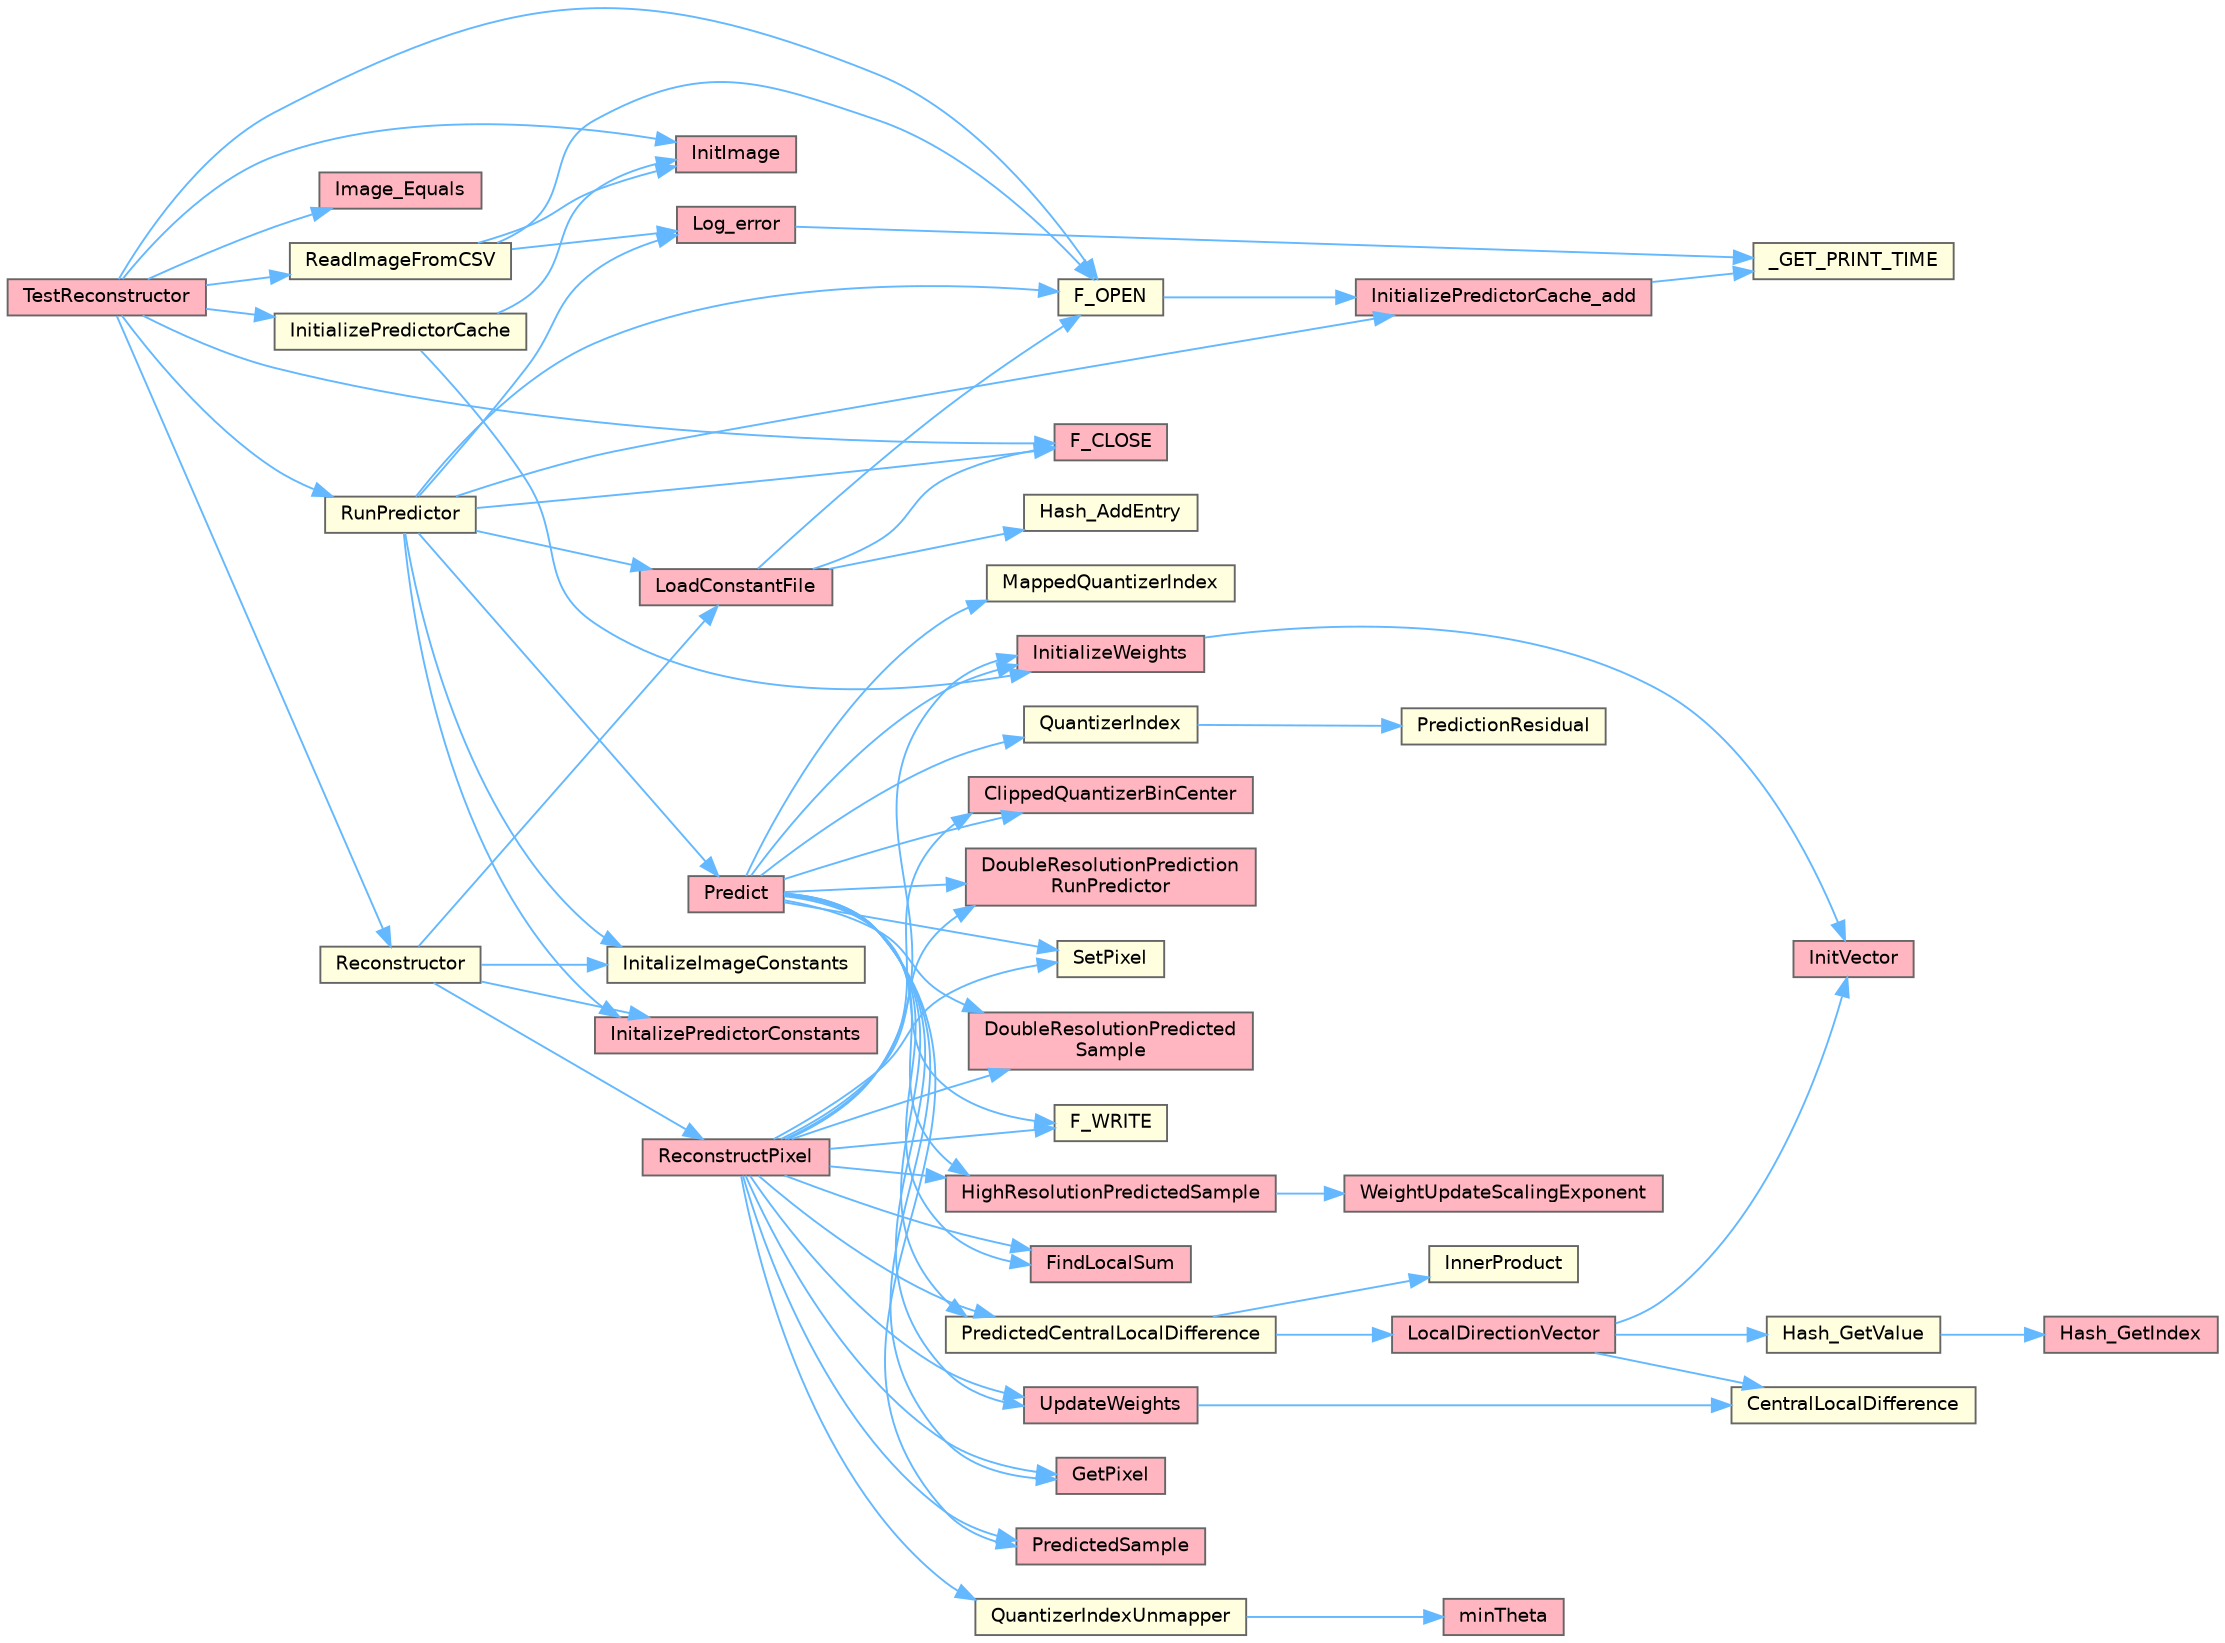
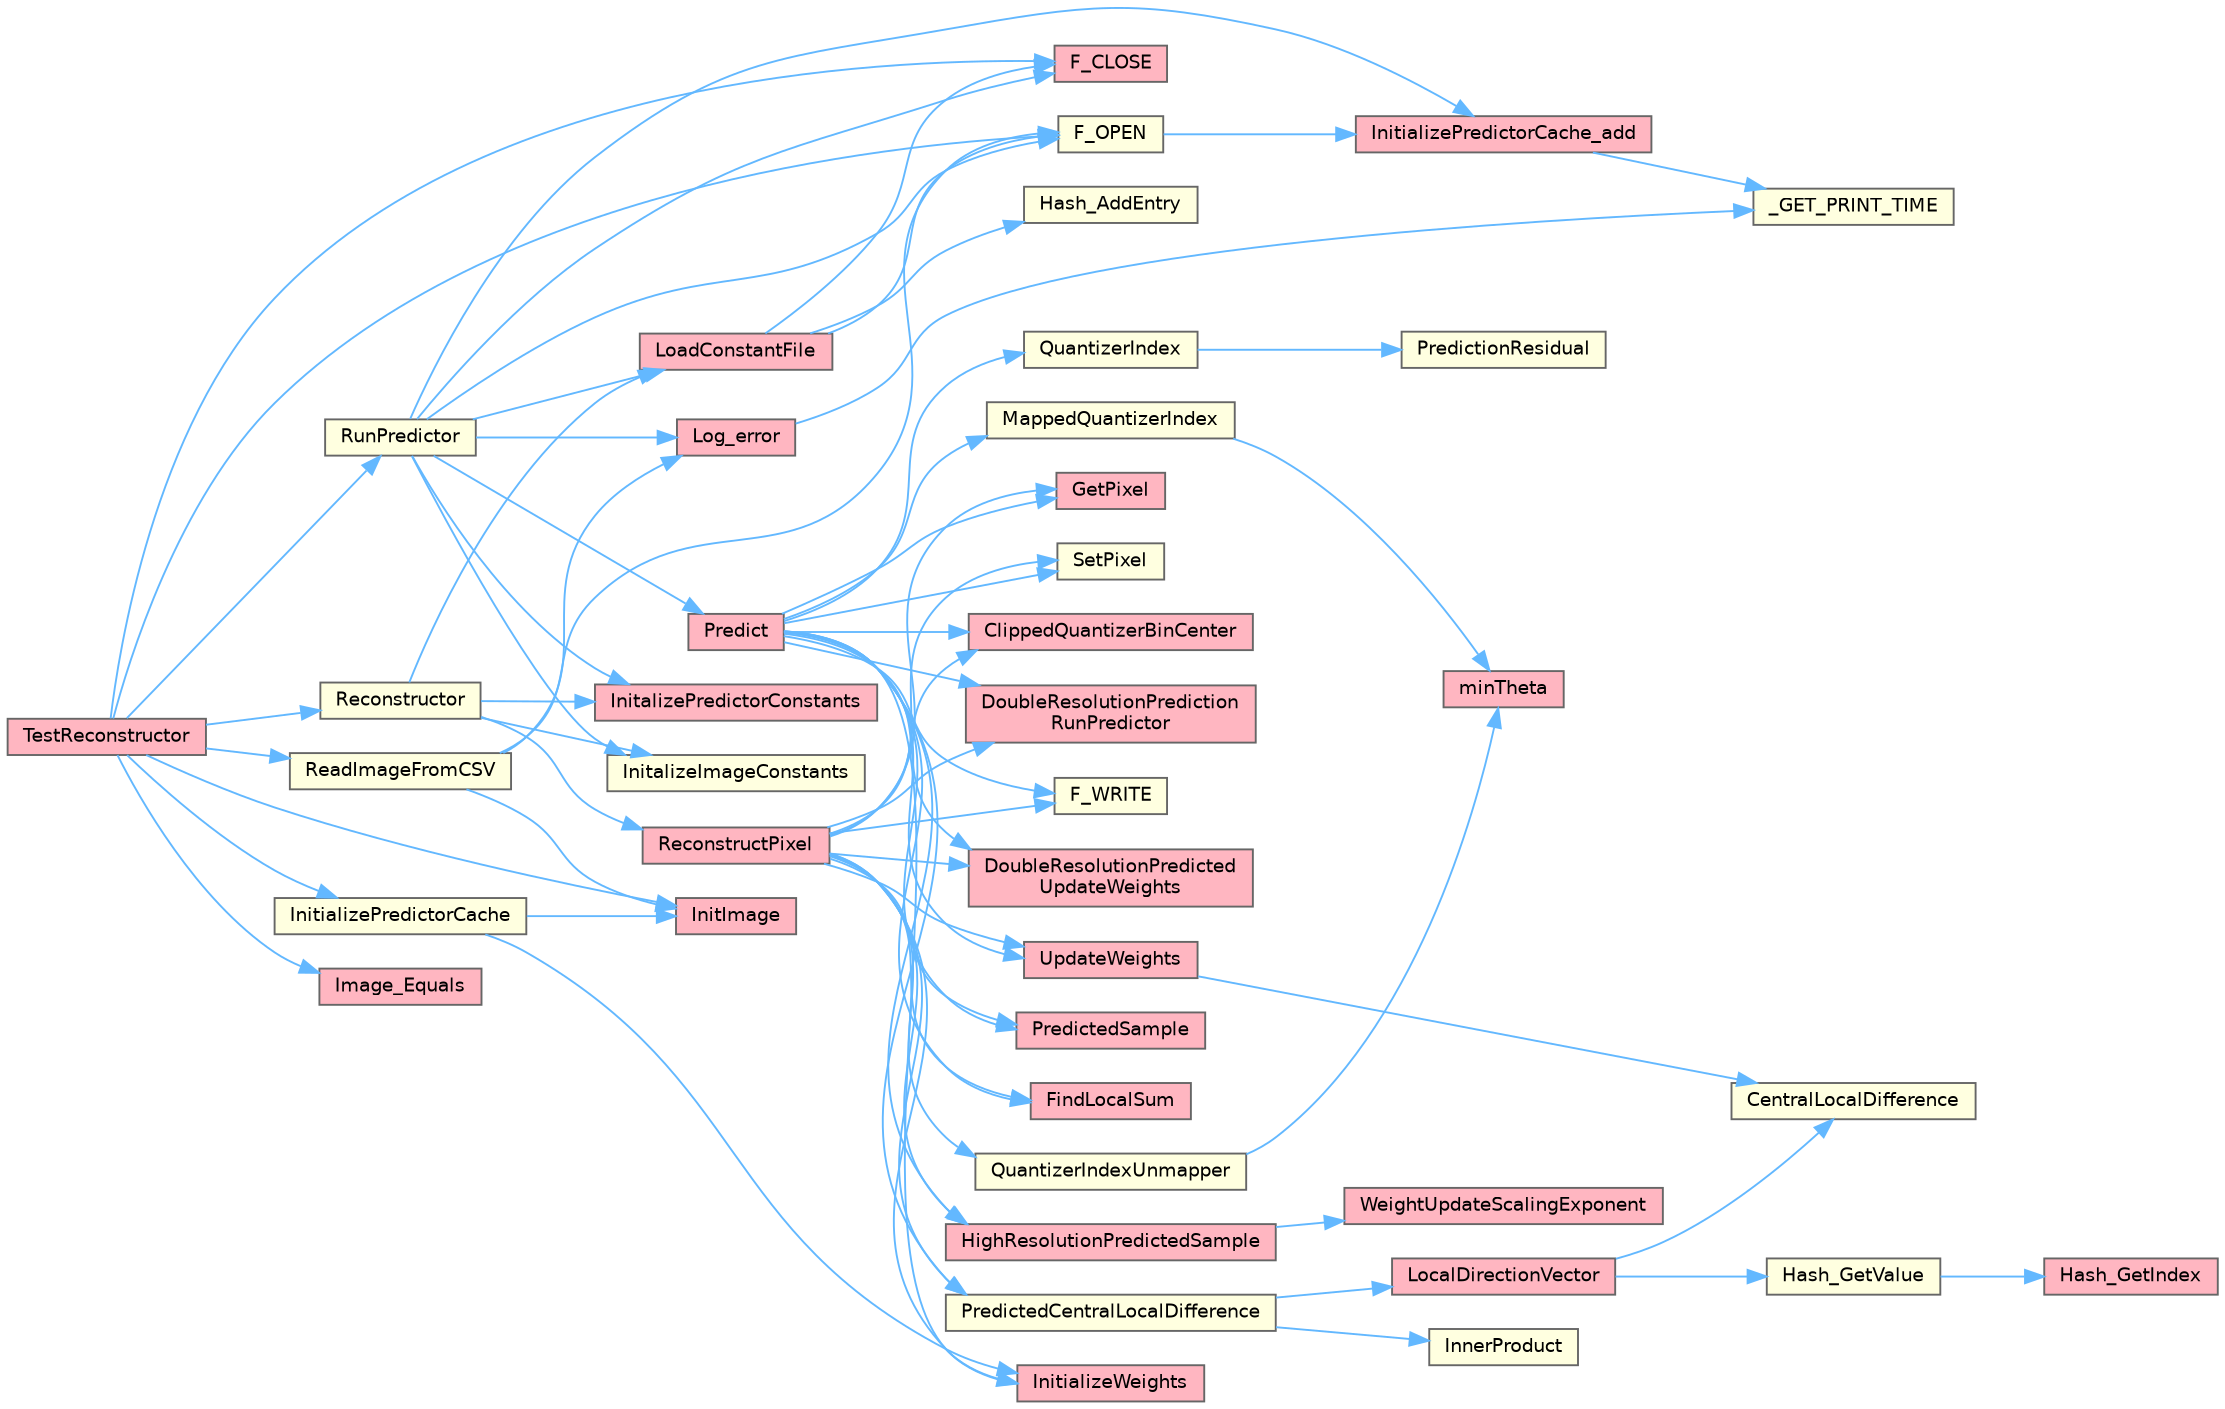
edge "MappedQuantizerIndex" -> "minTheta": added
node "InitVector": removed
node "DoubleResolutionPredicted Sample": label "DoubleResolutionPredicted Sample" -> "DoubleResolutionPredicted UpdateWeights"
